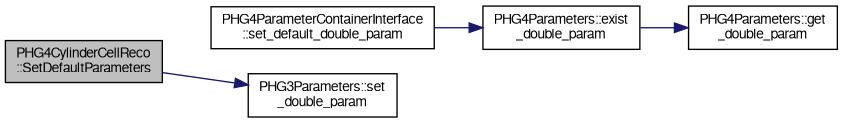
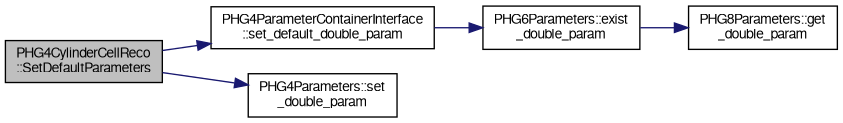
node "PHG4Parameters::exist _double_param": label "PHG4Parameters::exist _double_param" -> "PHG6Parameters::exist _double_param"
node "PHG4Parameters::get _double_param": label "PHG4Parameters::get _double_param" -> "PHG8Parameters::get _double_param"
edge "PHG4CylinderCellReco ::SetDefaultParameters" -> "PHG4ParameterContainerInterface ::set_default_double_param": added
node "PHG3Parameters::set _double_param": label "PHG3Parameters::set _double_param" -> "PHG4Parameters::set _double_param"
